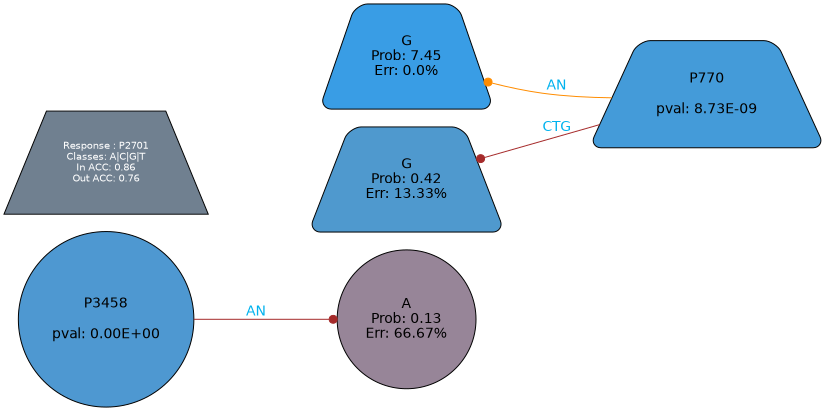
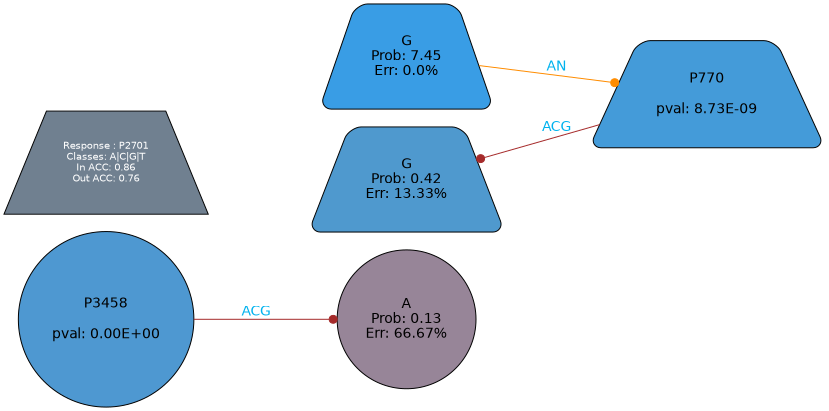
edge "P770 pval: 8.73E-09" -> "G Prob: 7.45 Err: 0.0%": reversed
edge "P770 pval: 8.73E-09" -> "G Prob: 0.42 Err: 13.33%": label "CTG" -> "ACG"
edge "P3458 pval: 0.00E+00" -> "A Prob: 0.13 Err: 66.67%": label "AN" -> "ACG"
